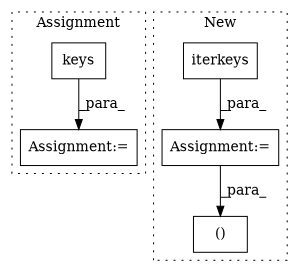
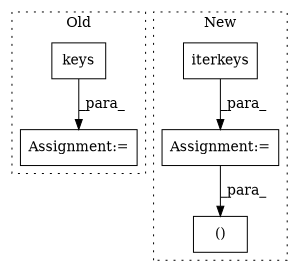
cluster "Assignment": label "Assignment" -> "Old"
